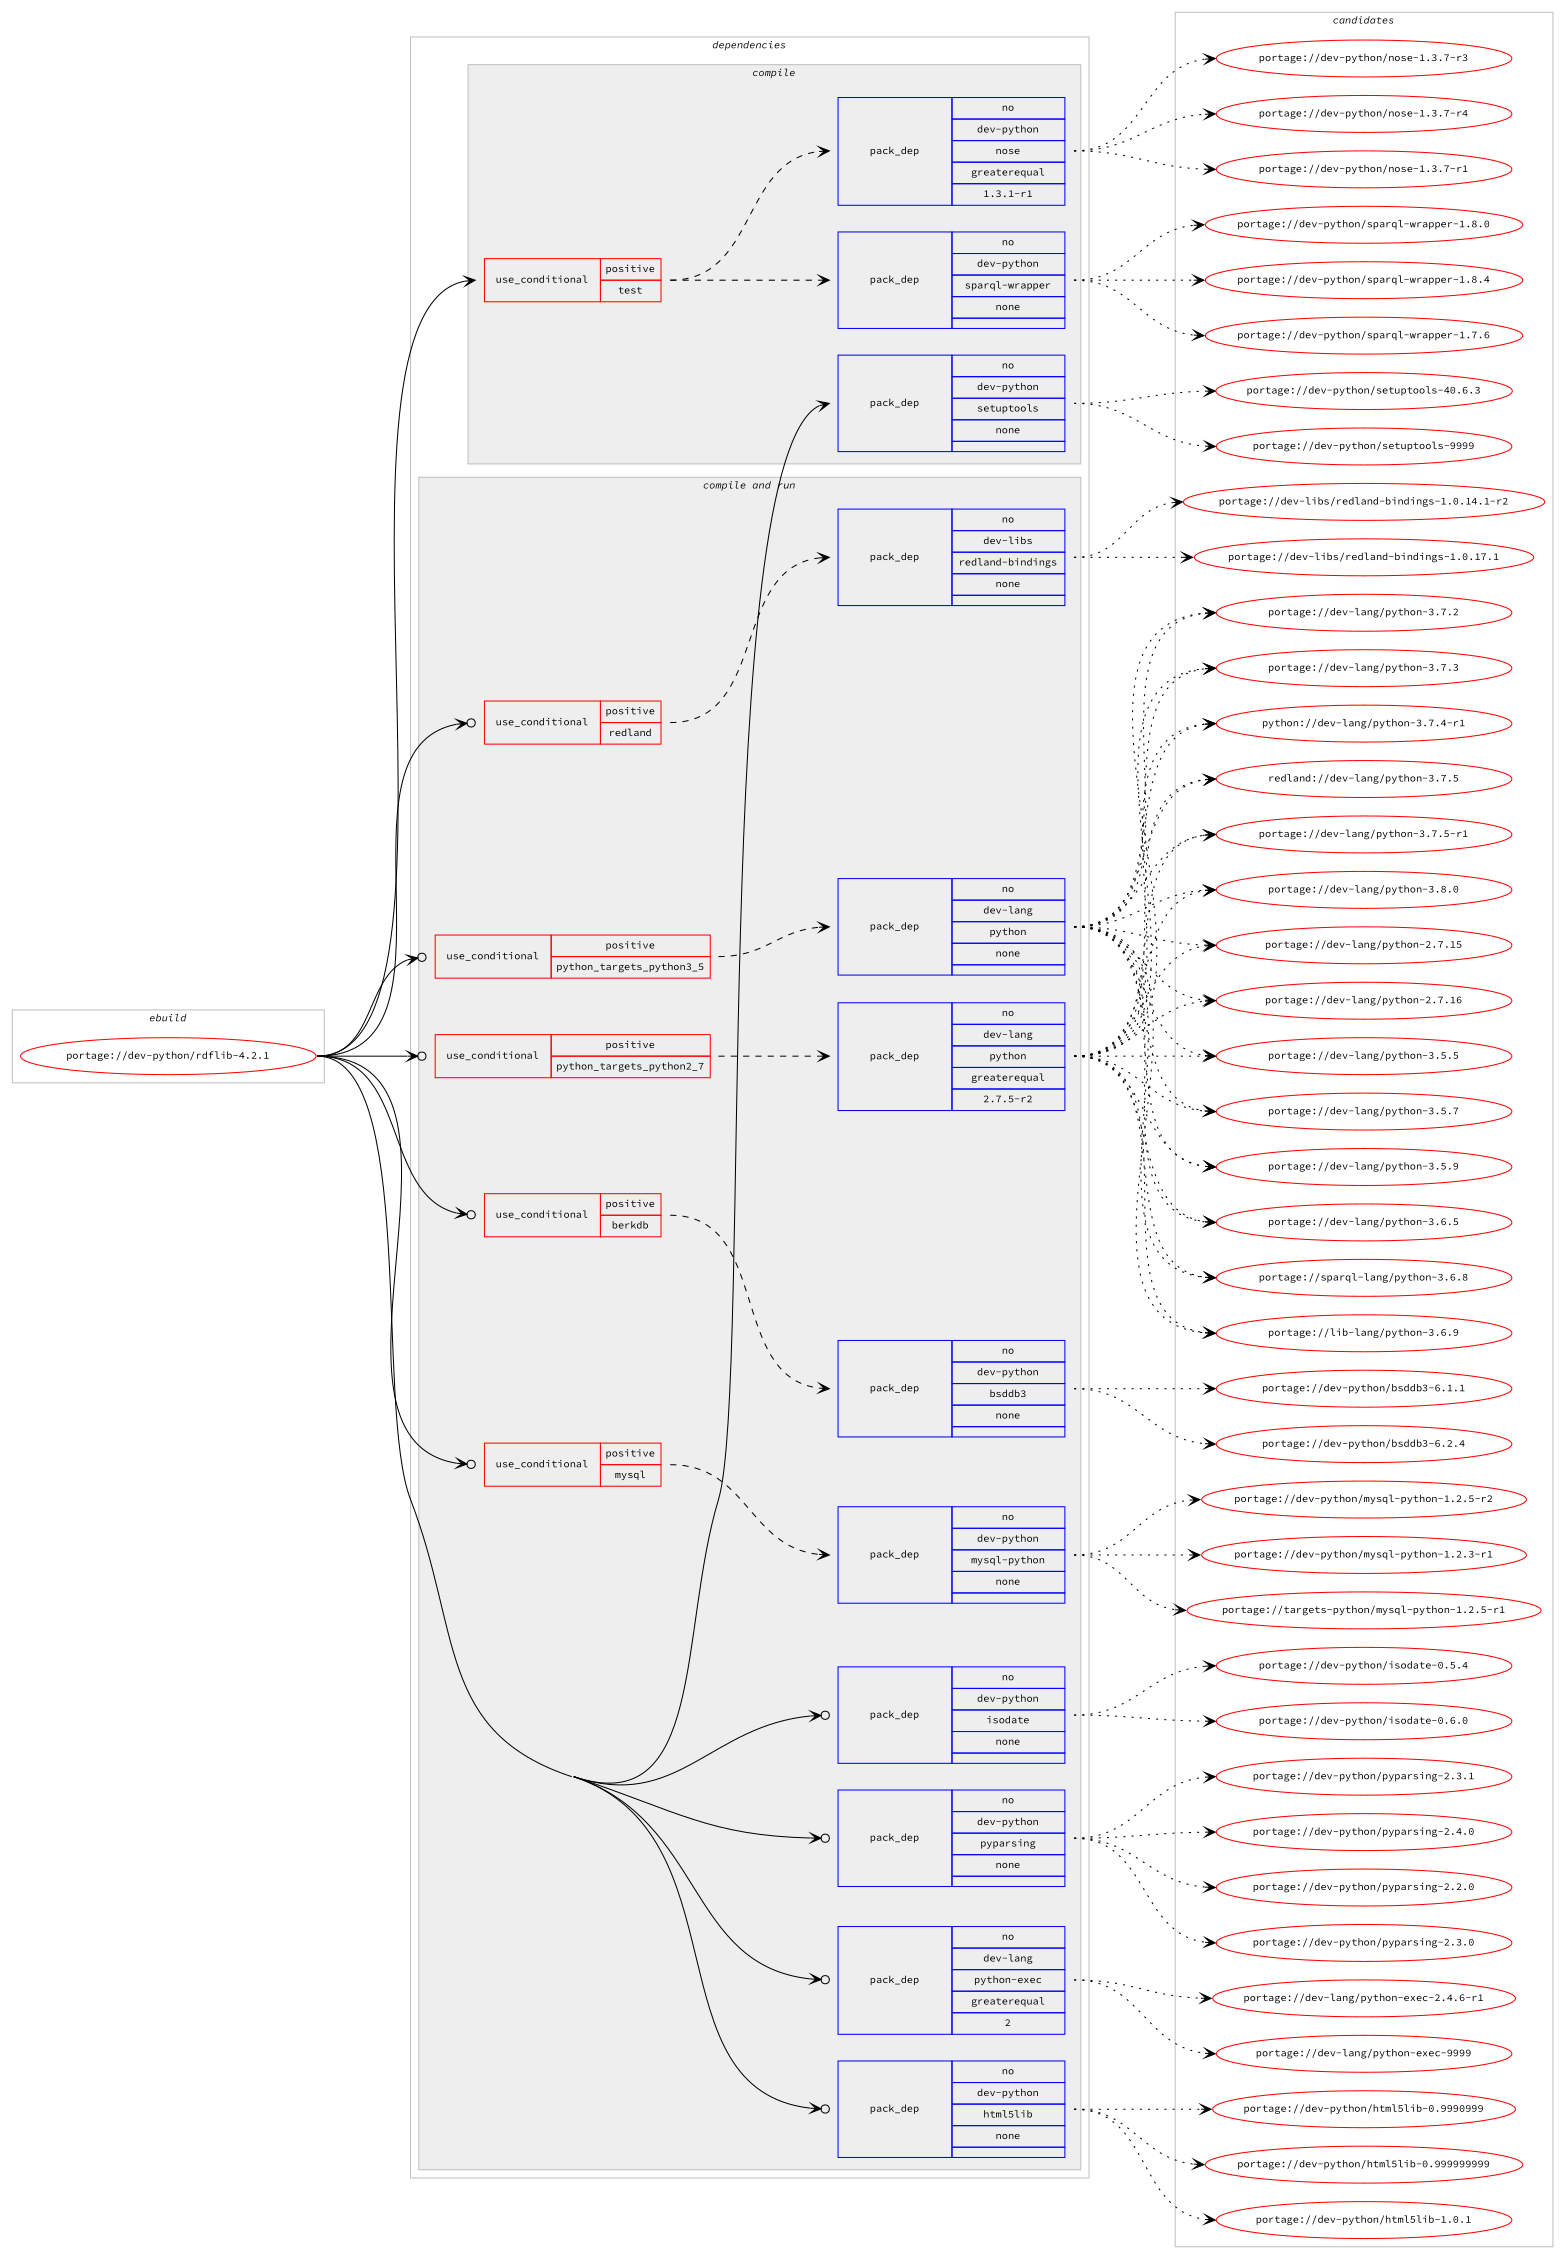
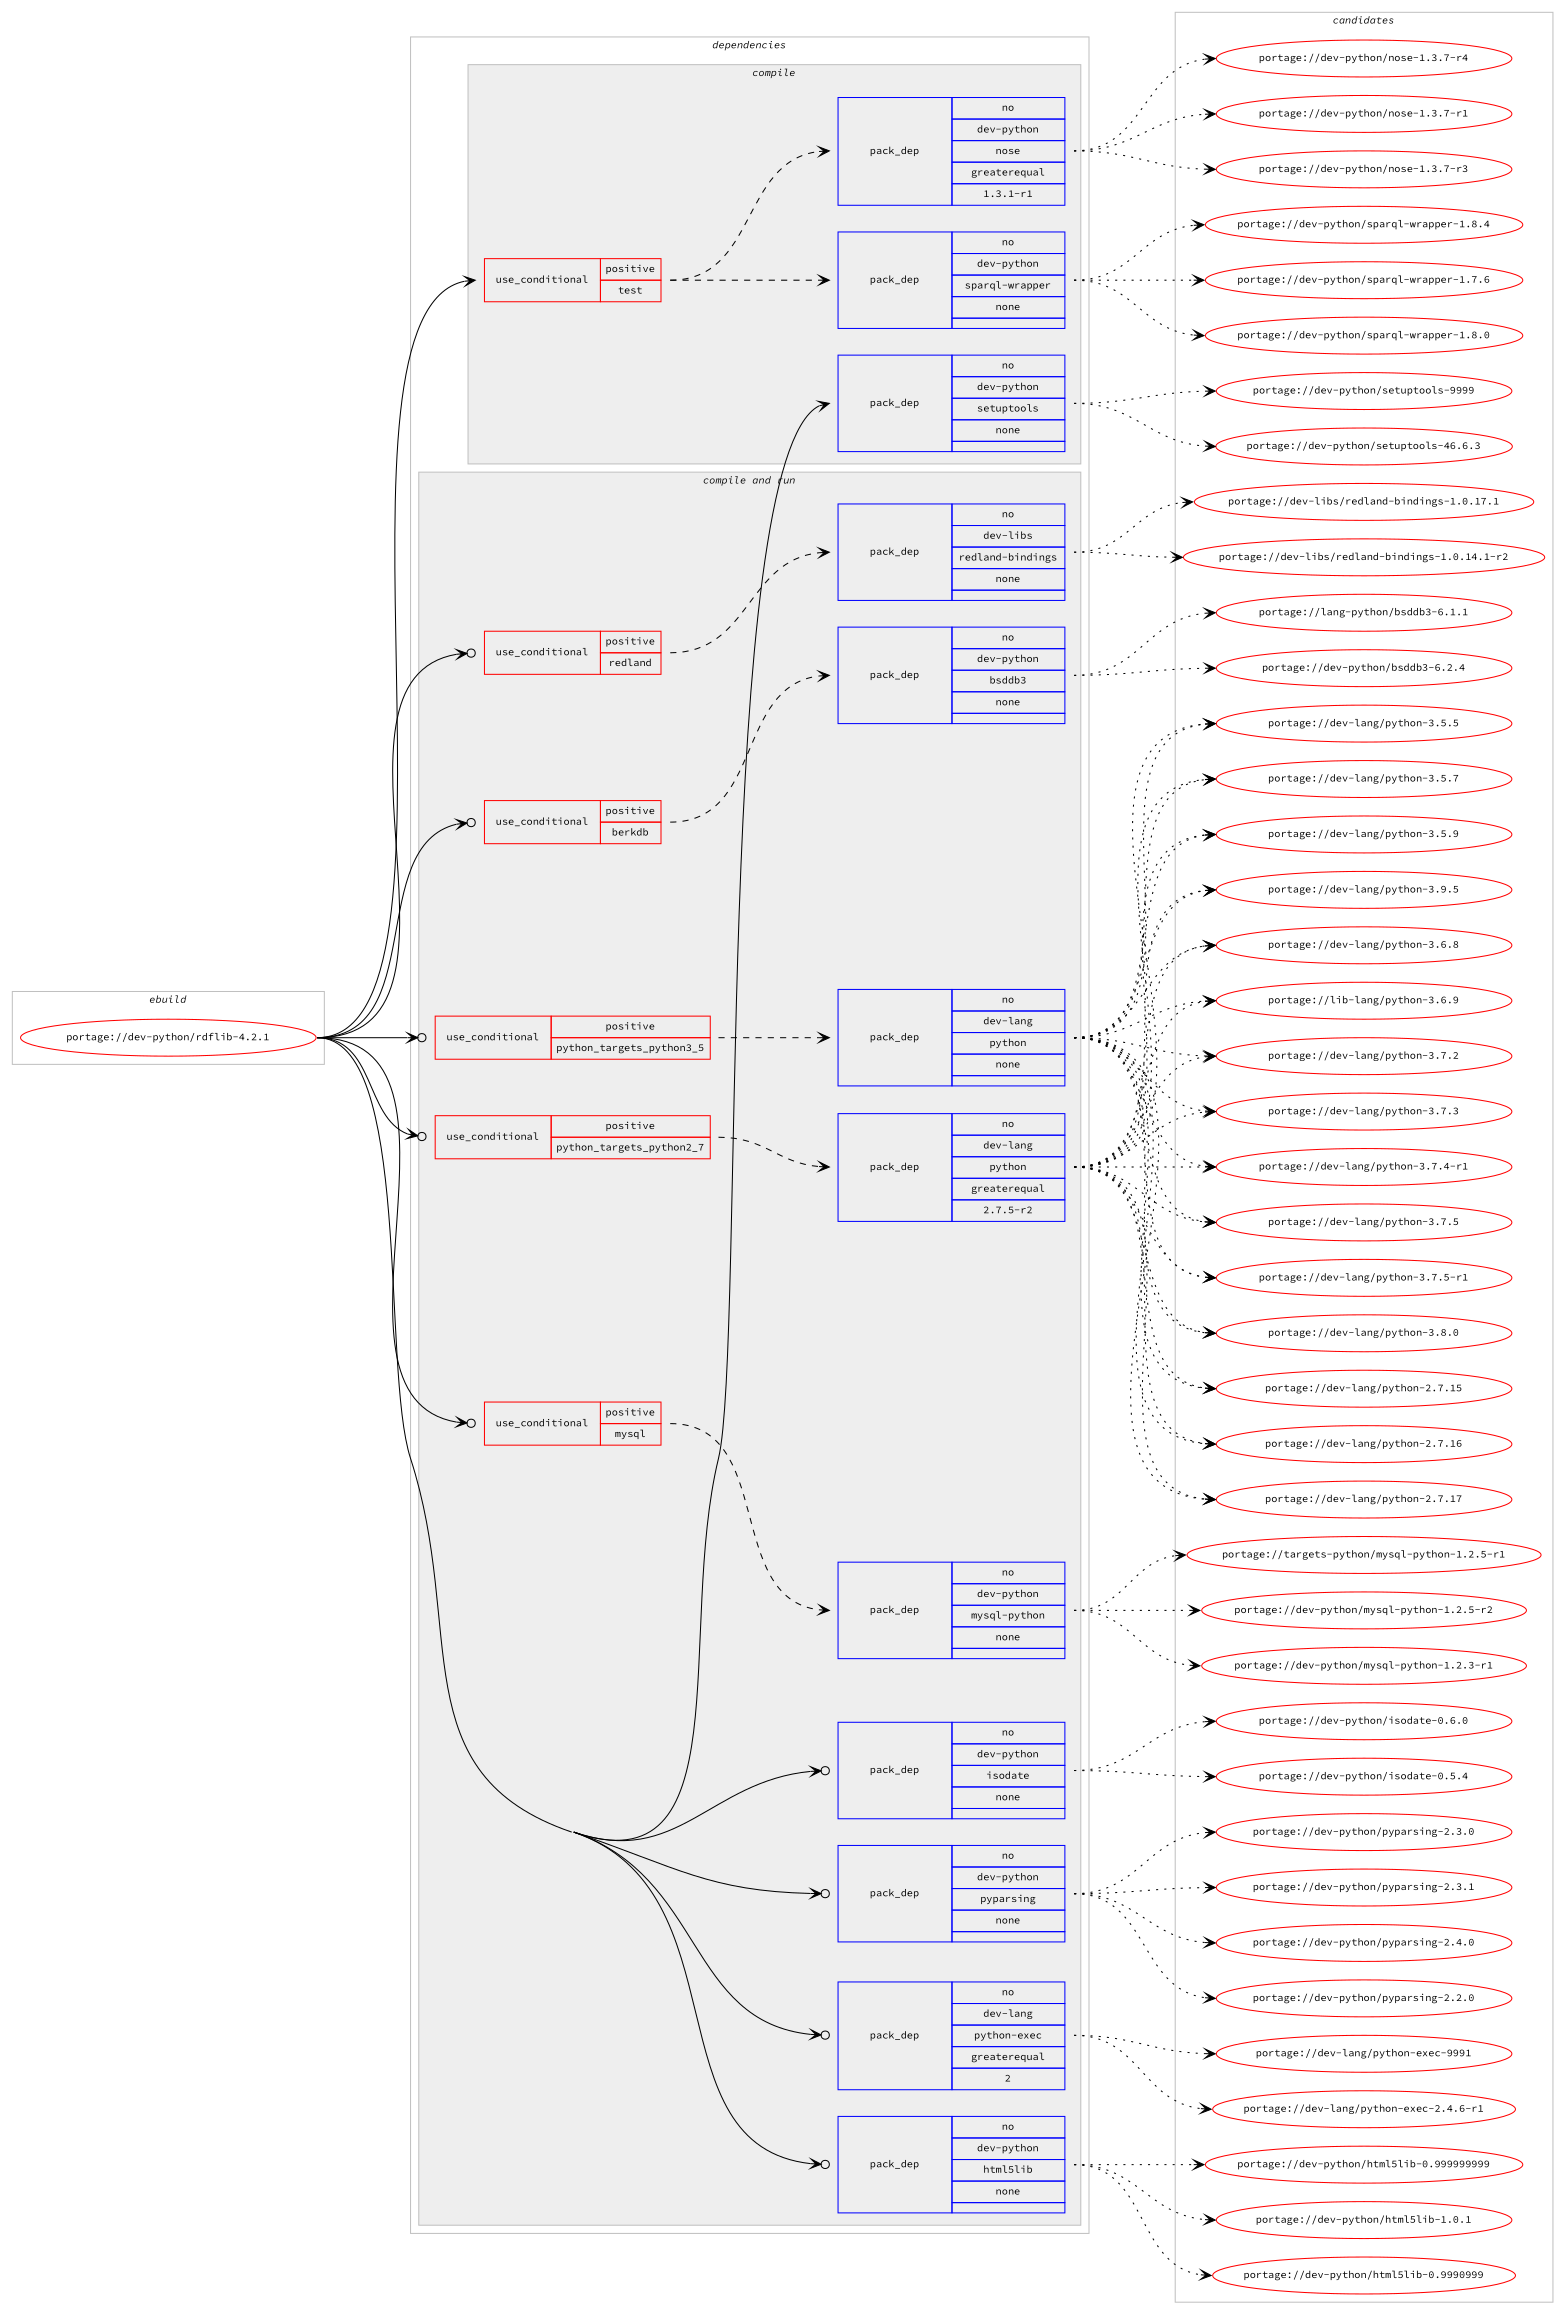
node "portage://dev-python/setuptools-40.6.3": label "portage://dev-python/setuptools-40.6.3" -> "portage://dev-python/setuptools-46.6.3"
node "python://dev-lang/python-3.7.4-r1": label "python://dev-lang/python-3.7.4-r1" -> "portage://dev-lang/python-3.7.4-r1"
node "redland://dev-lang/python-3.7.5": label "redland://dev-lang/python-3.7.5" -> "portage://dev-lang/python-3.7.5"
node "portage://dev-lang/python-3.6.5": label "portage://dev-lang/python-3.6.5" -> "portage://dev-lang/python-3.9.5"
node "portage://sparql-lang/python-3.6.8": label "portage://sparql-lang/python-3.6.8" -> "portage://dev-lang/python-3.6.8"
node "portage://dev-python/bsddb3-6.1.1": label "portage://dev-python/bsddb3-6.1.1" -> "portage://lang-python/bsddb3-6.1.1"
node "portage://dev-lang/python-2.7.17": added
node "portage://dev-lang/python-exec-9999": label "portage://dev-lang/python-exec-9999" -> "portage://dev-lang/python-exec-9991"
